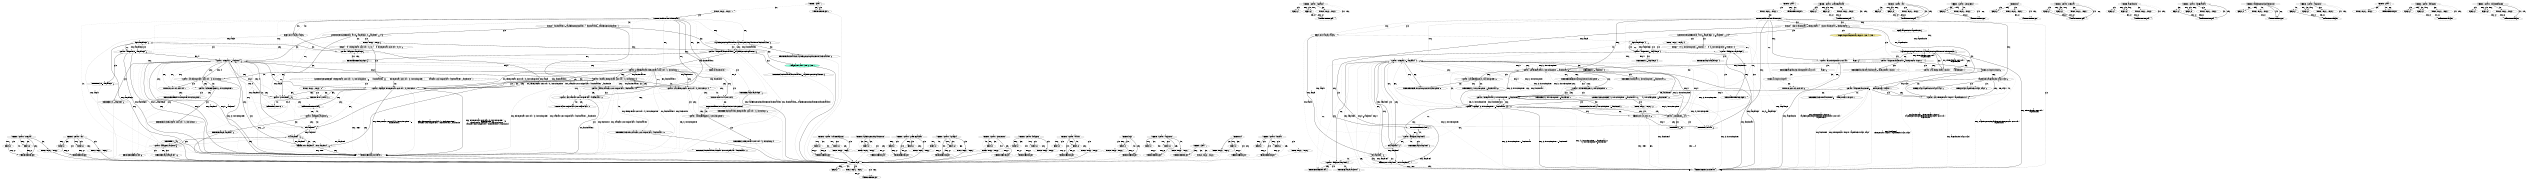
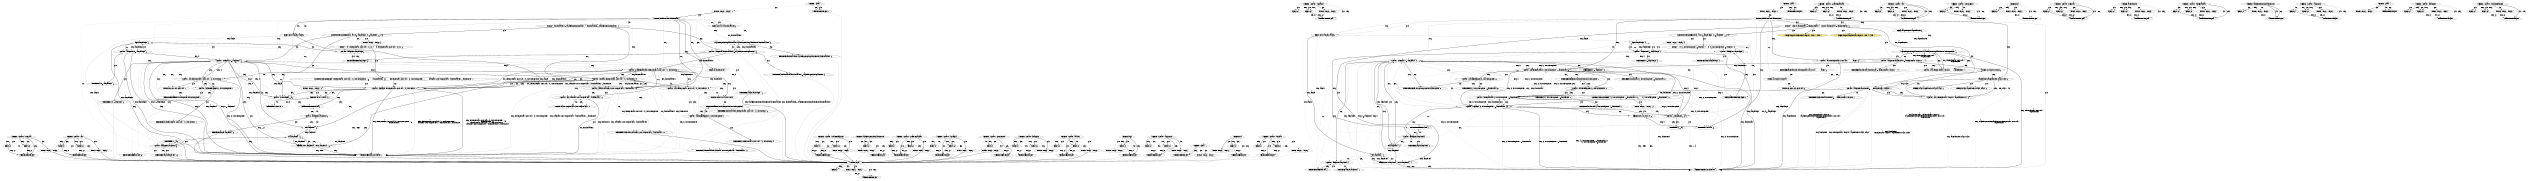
node "(PARAM,const void* function_address)": added
node "<(LOCAL,uintptr_t function_end: uintptr_t)<SUB>7</SUB>>": added
node "<(LOCAL,auto it: auto)<SUB>6</SUB>>": removed
